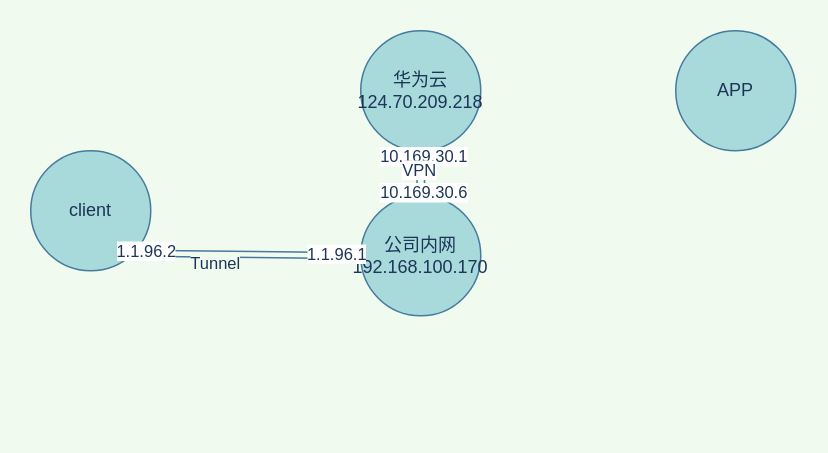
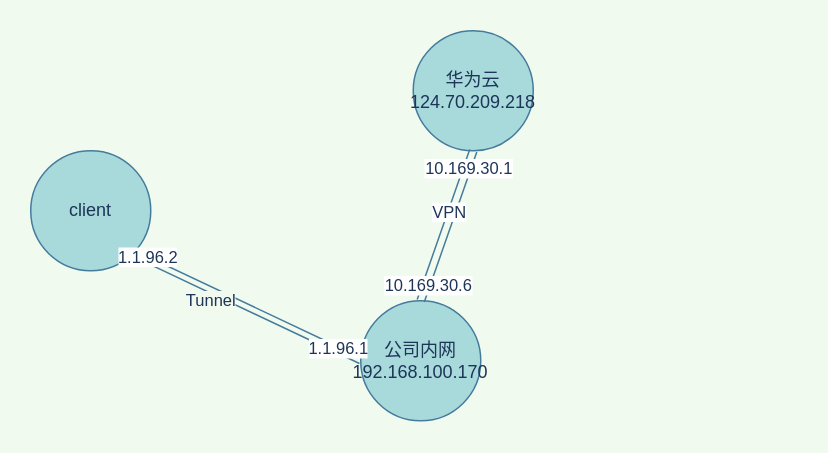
node "华为云 124.70.209.218": moved (421, 91) -> (473, 91)
node "APP": removed
node "公司内网 192.168.100.170": moved (421, 256) -> (421, 361)
